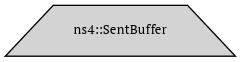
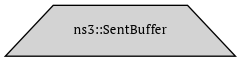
node "ns4::SentBuffer": label "ns4::SentBuffer" -> "ns3::SentBuffer"
